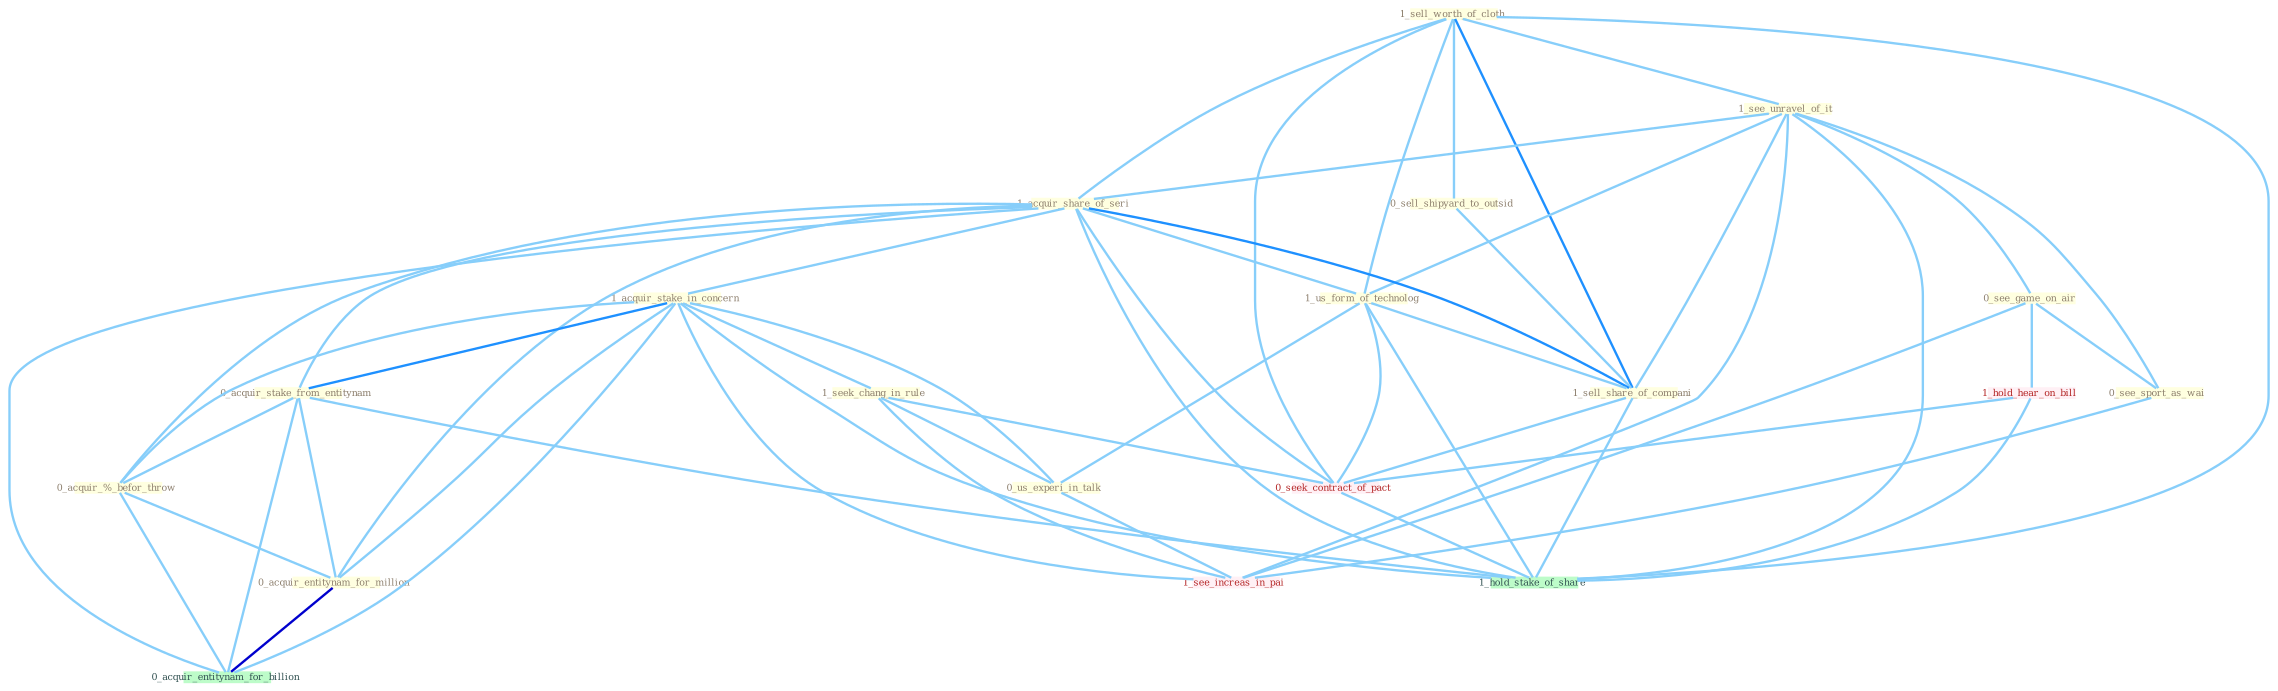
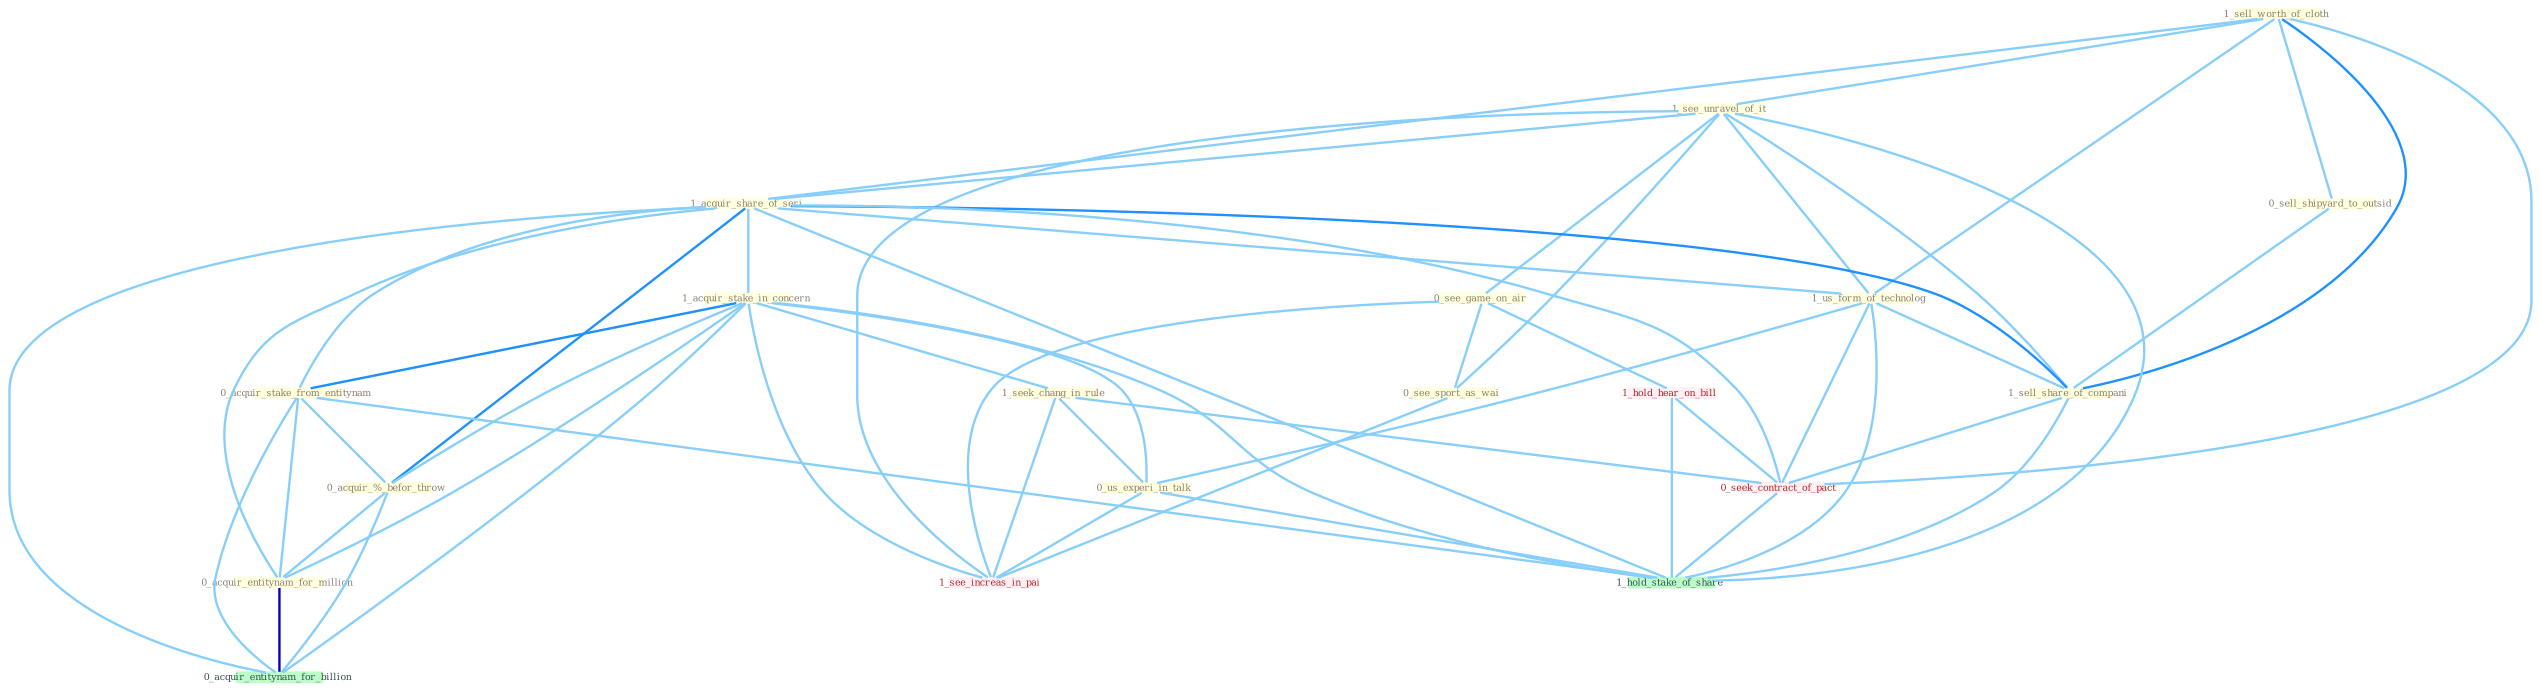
edge "1_sell_worth_of_cloth" -- "1_hold_stake_of_share": now "0_us_experi_in_talk" -- "1_hold_stake_of_share"
edge "1_acquir_share_of_seri" -- "0_acquir_%_befor_throw": color #87cefa -> #1e90ff
